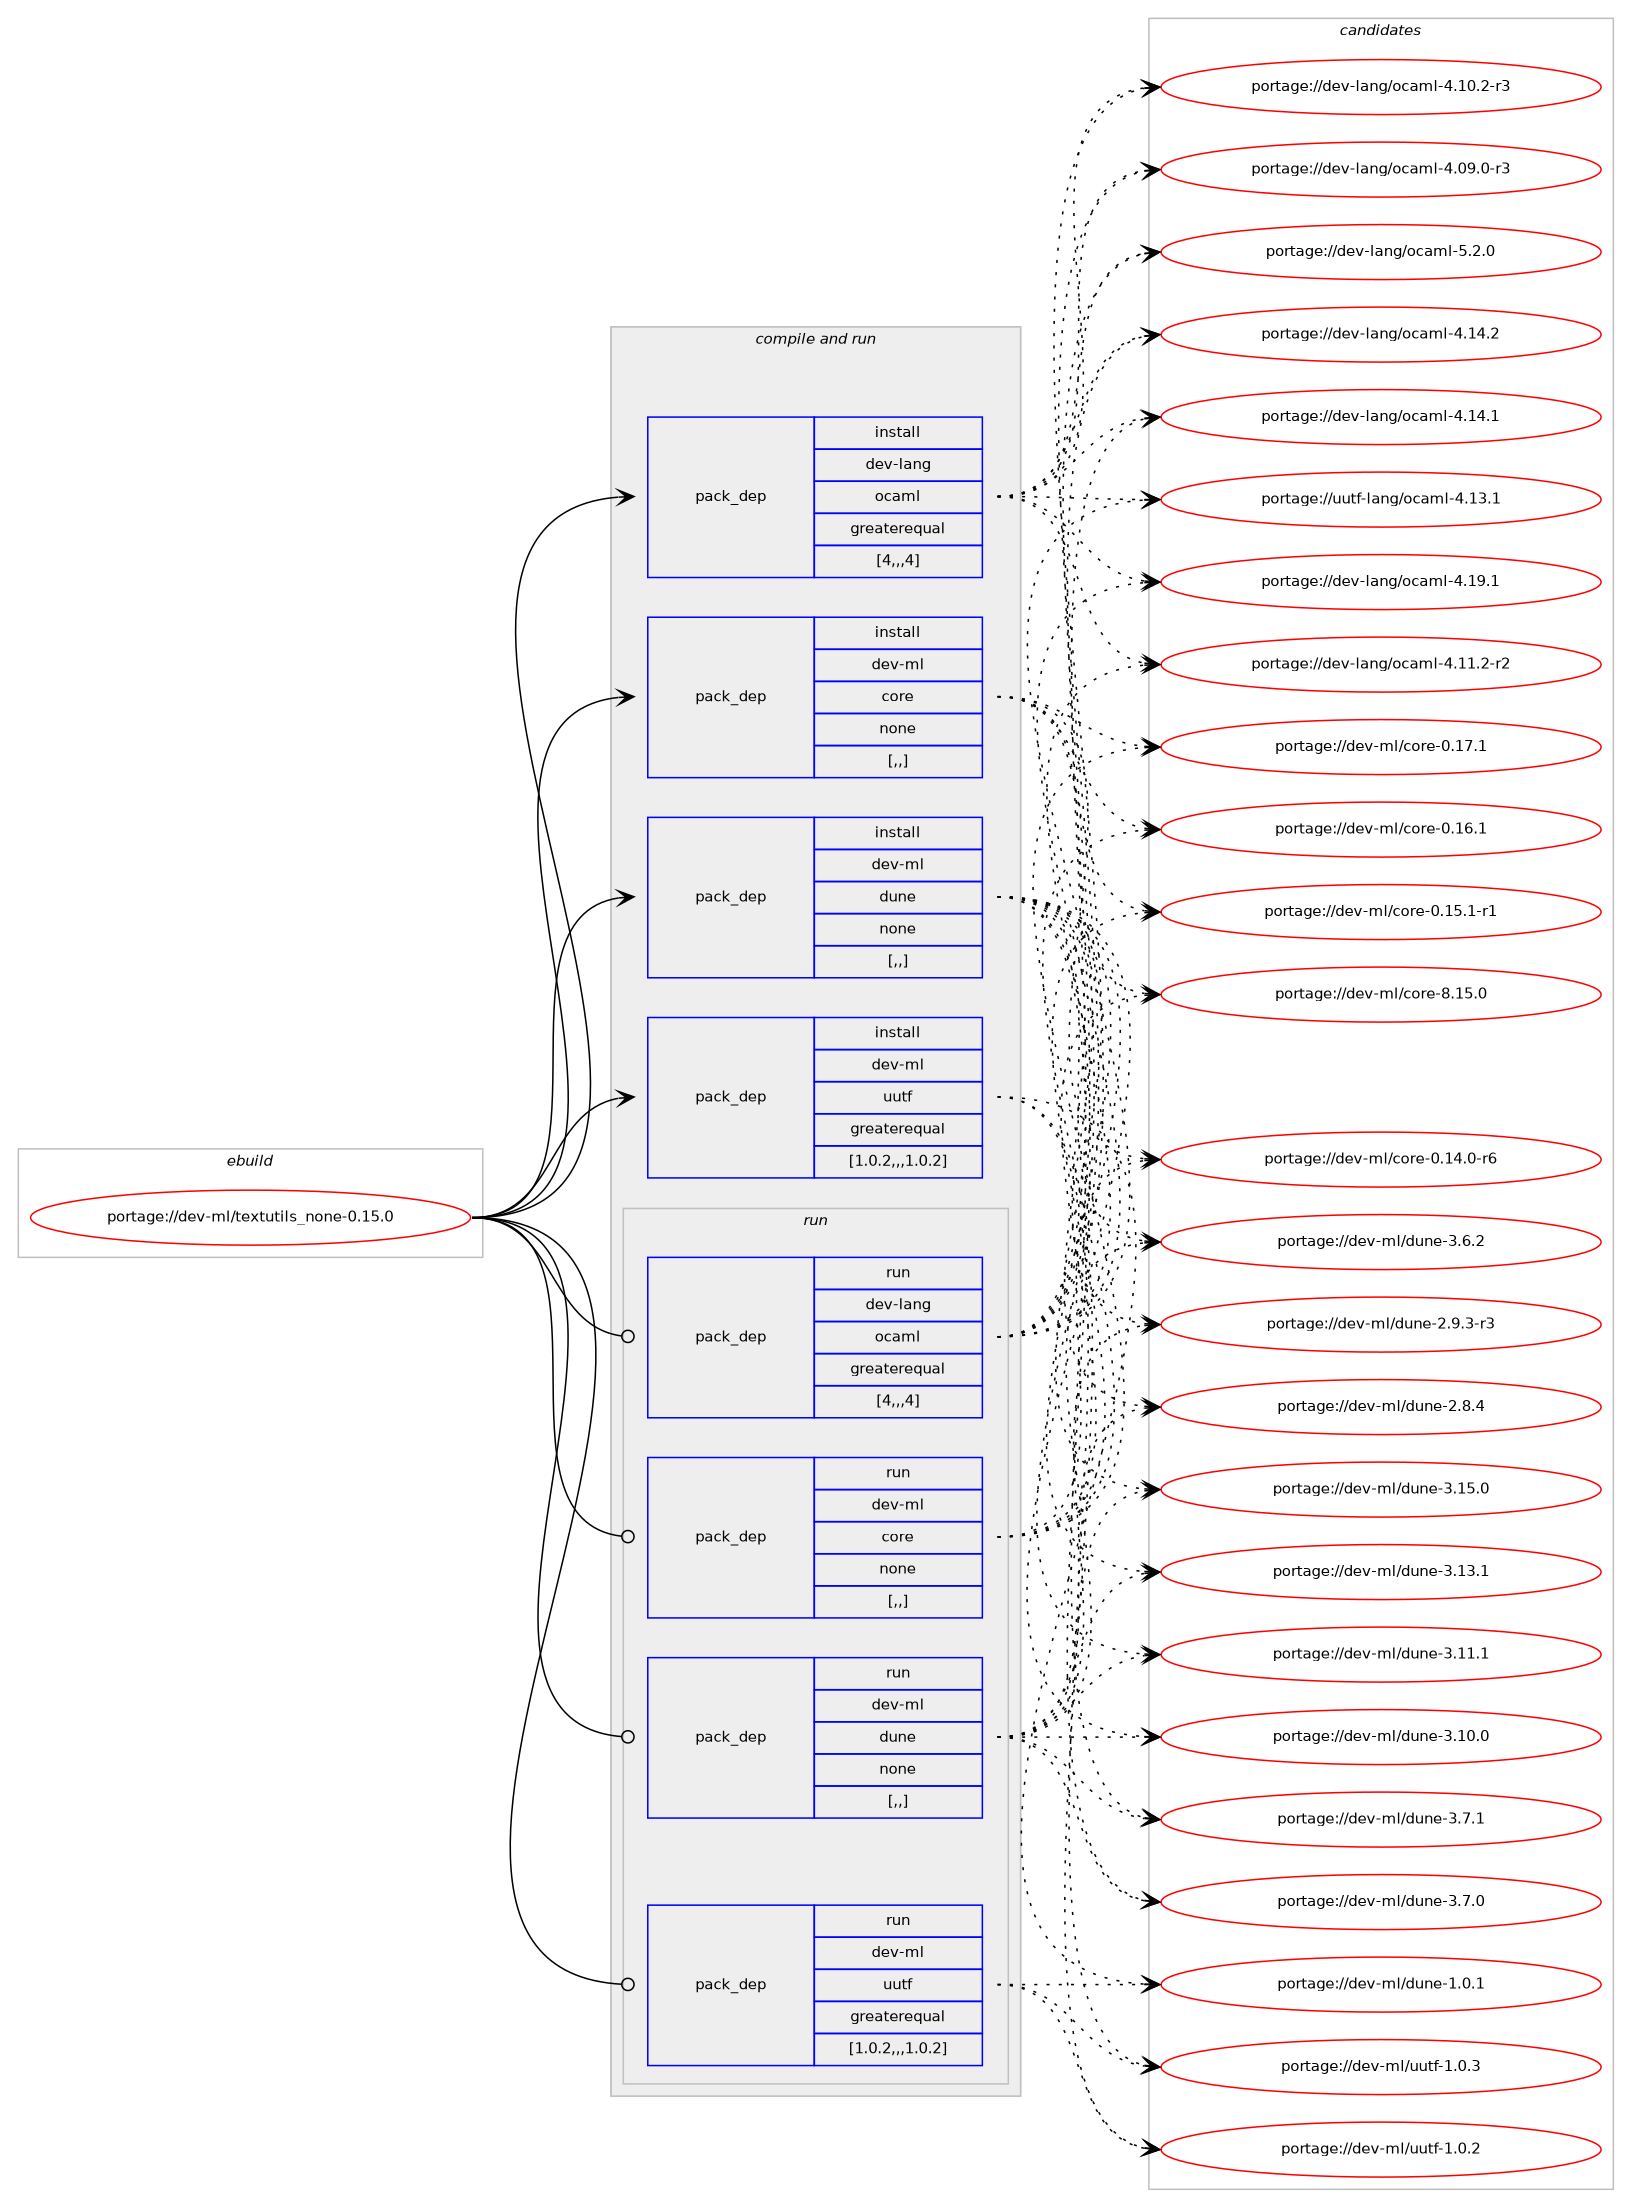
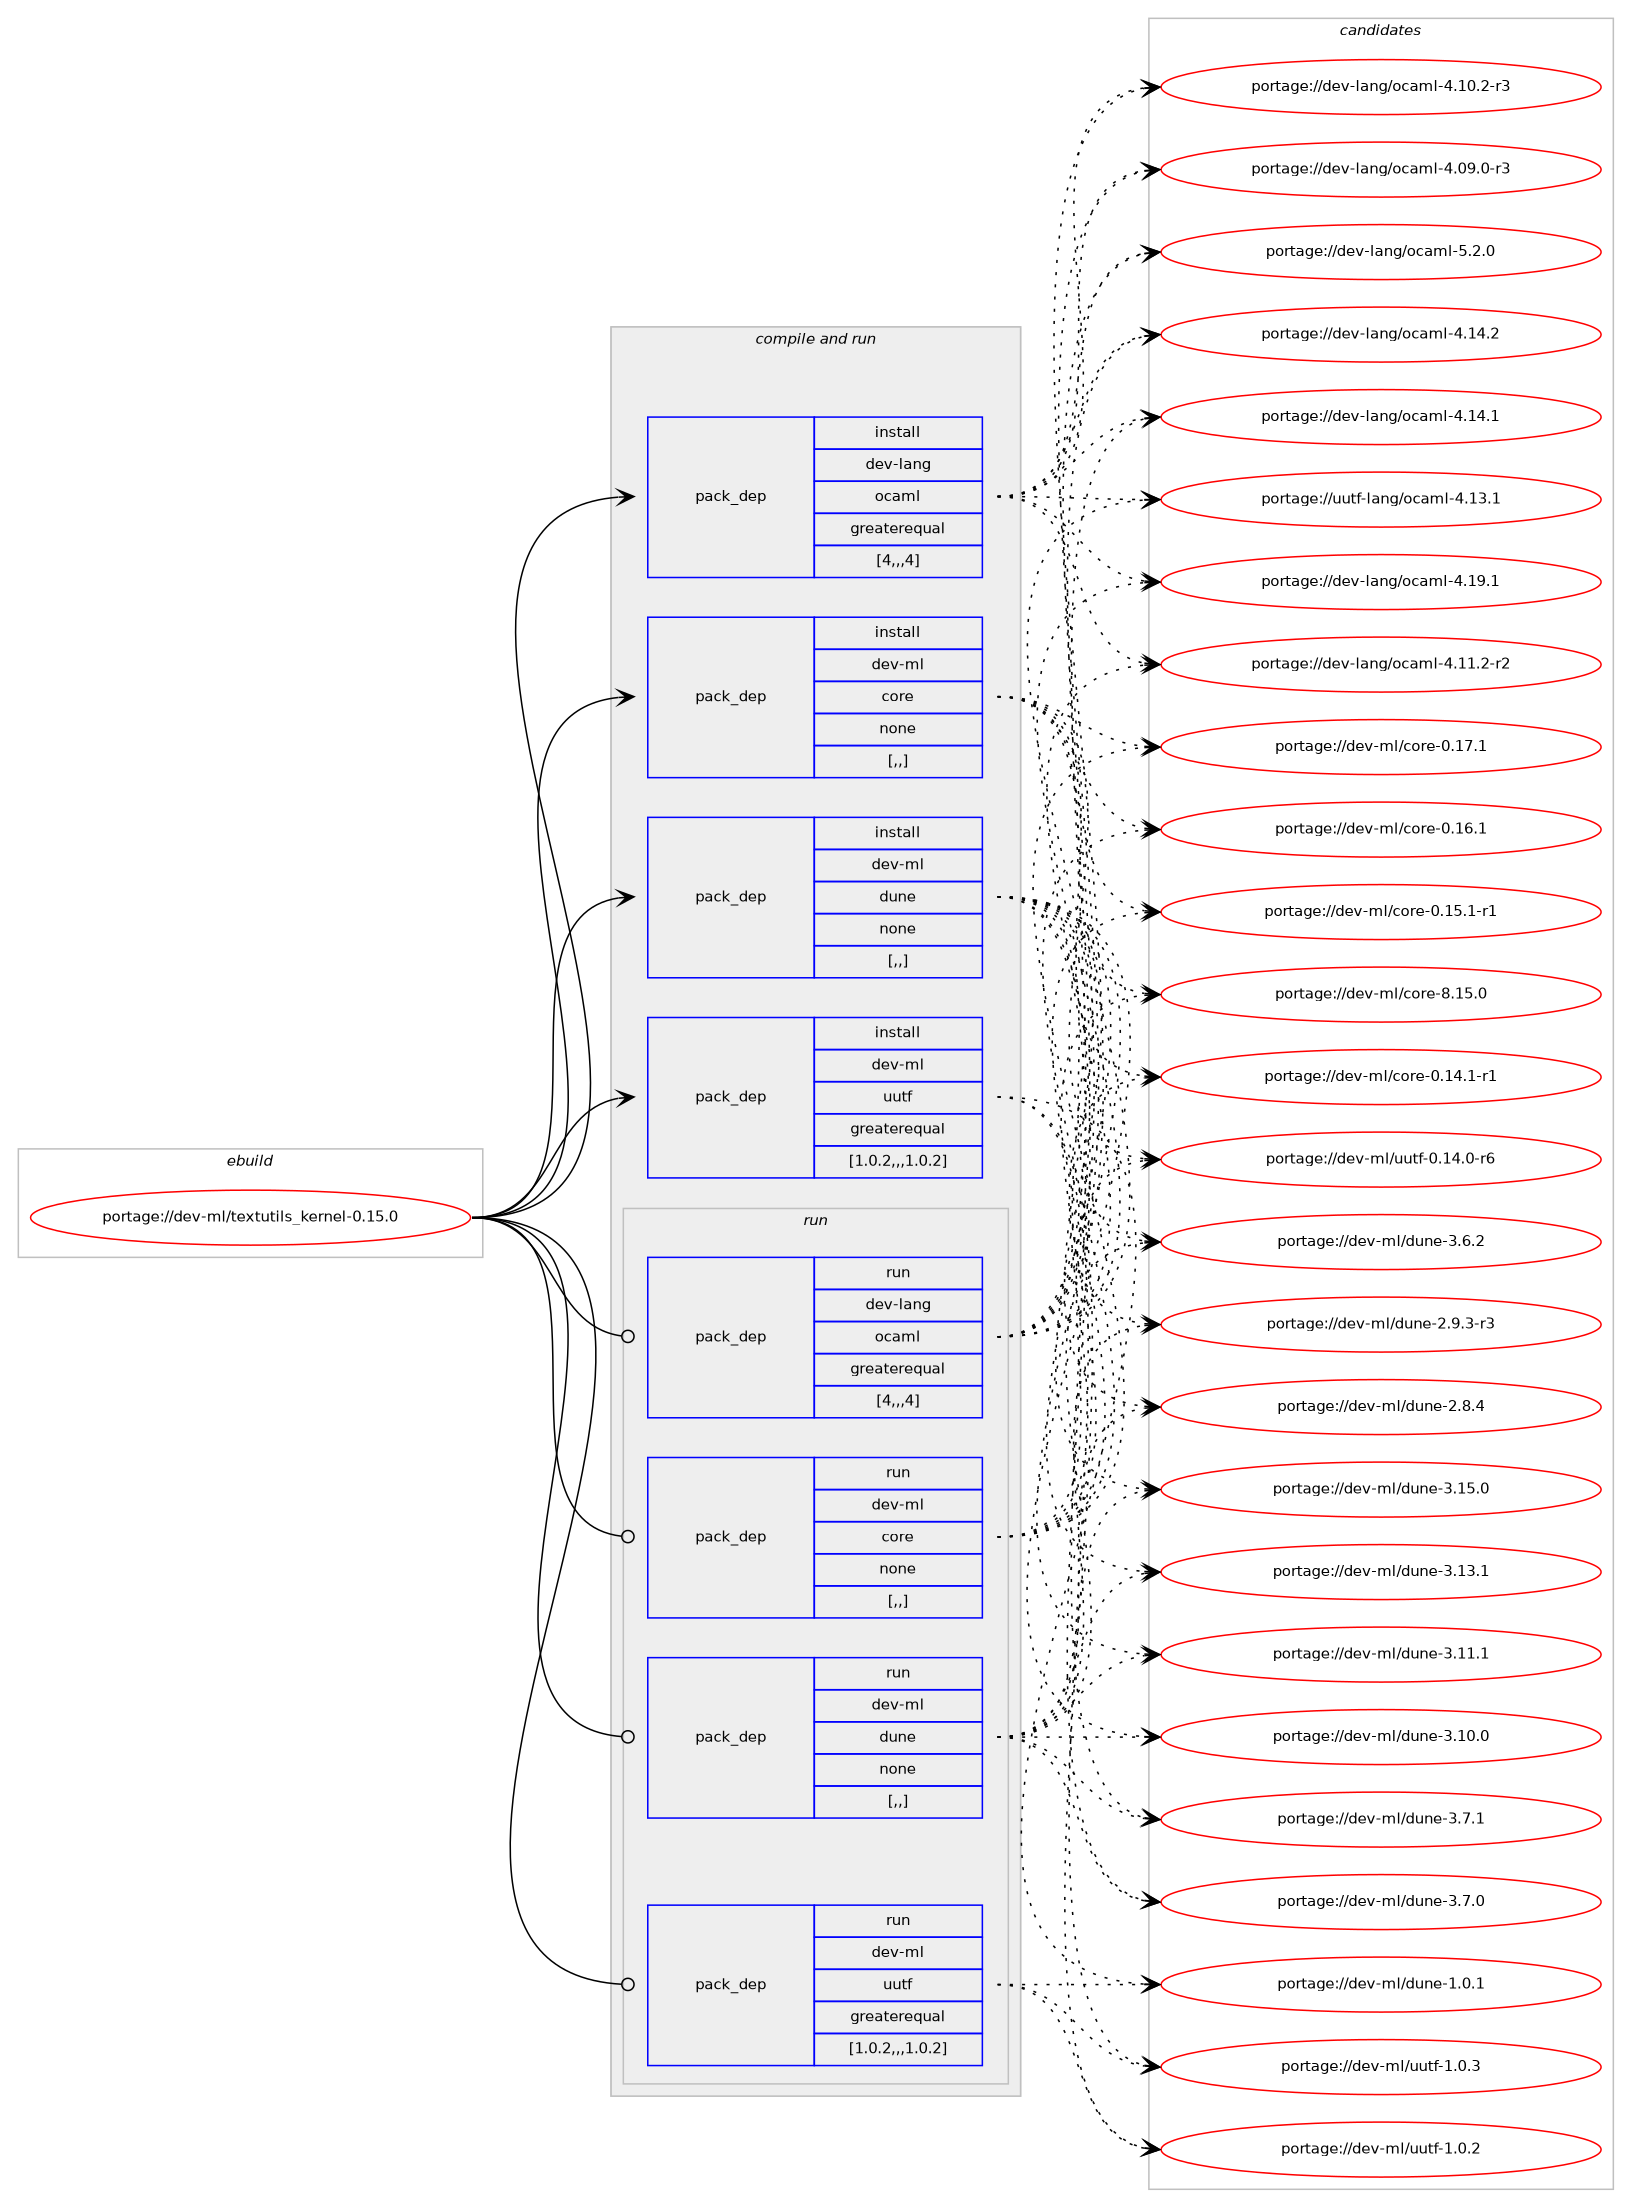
node "portage://dev-ml/core-0.14.1-r1": added
node "portage://dev-ml/core-0.14.0-r6": label "portage://dev-ml/core-0.14.0-r6" -> "portage://dev-ml/uutf-0.14.0-r6"
node "portage://dev-ml/textutils_none-0.15.0": label "portage://dev-ml/textutils_none-0.15.0" -> "portage://dev-ml/textutils_kernel-0.15.0"
